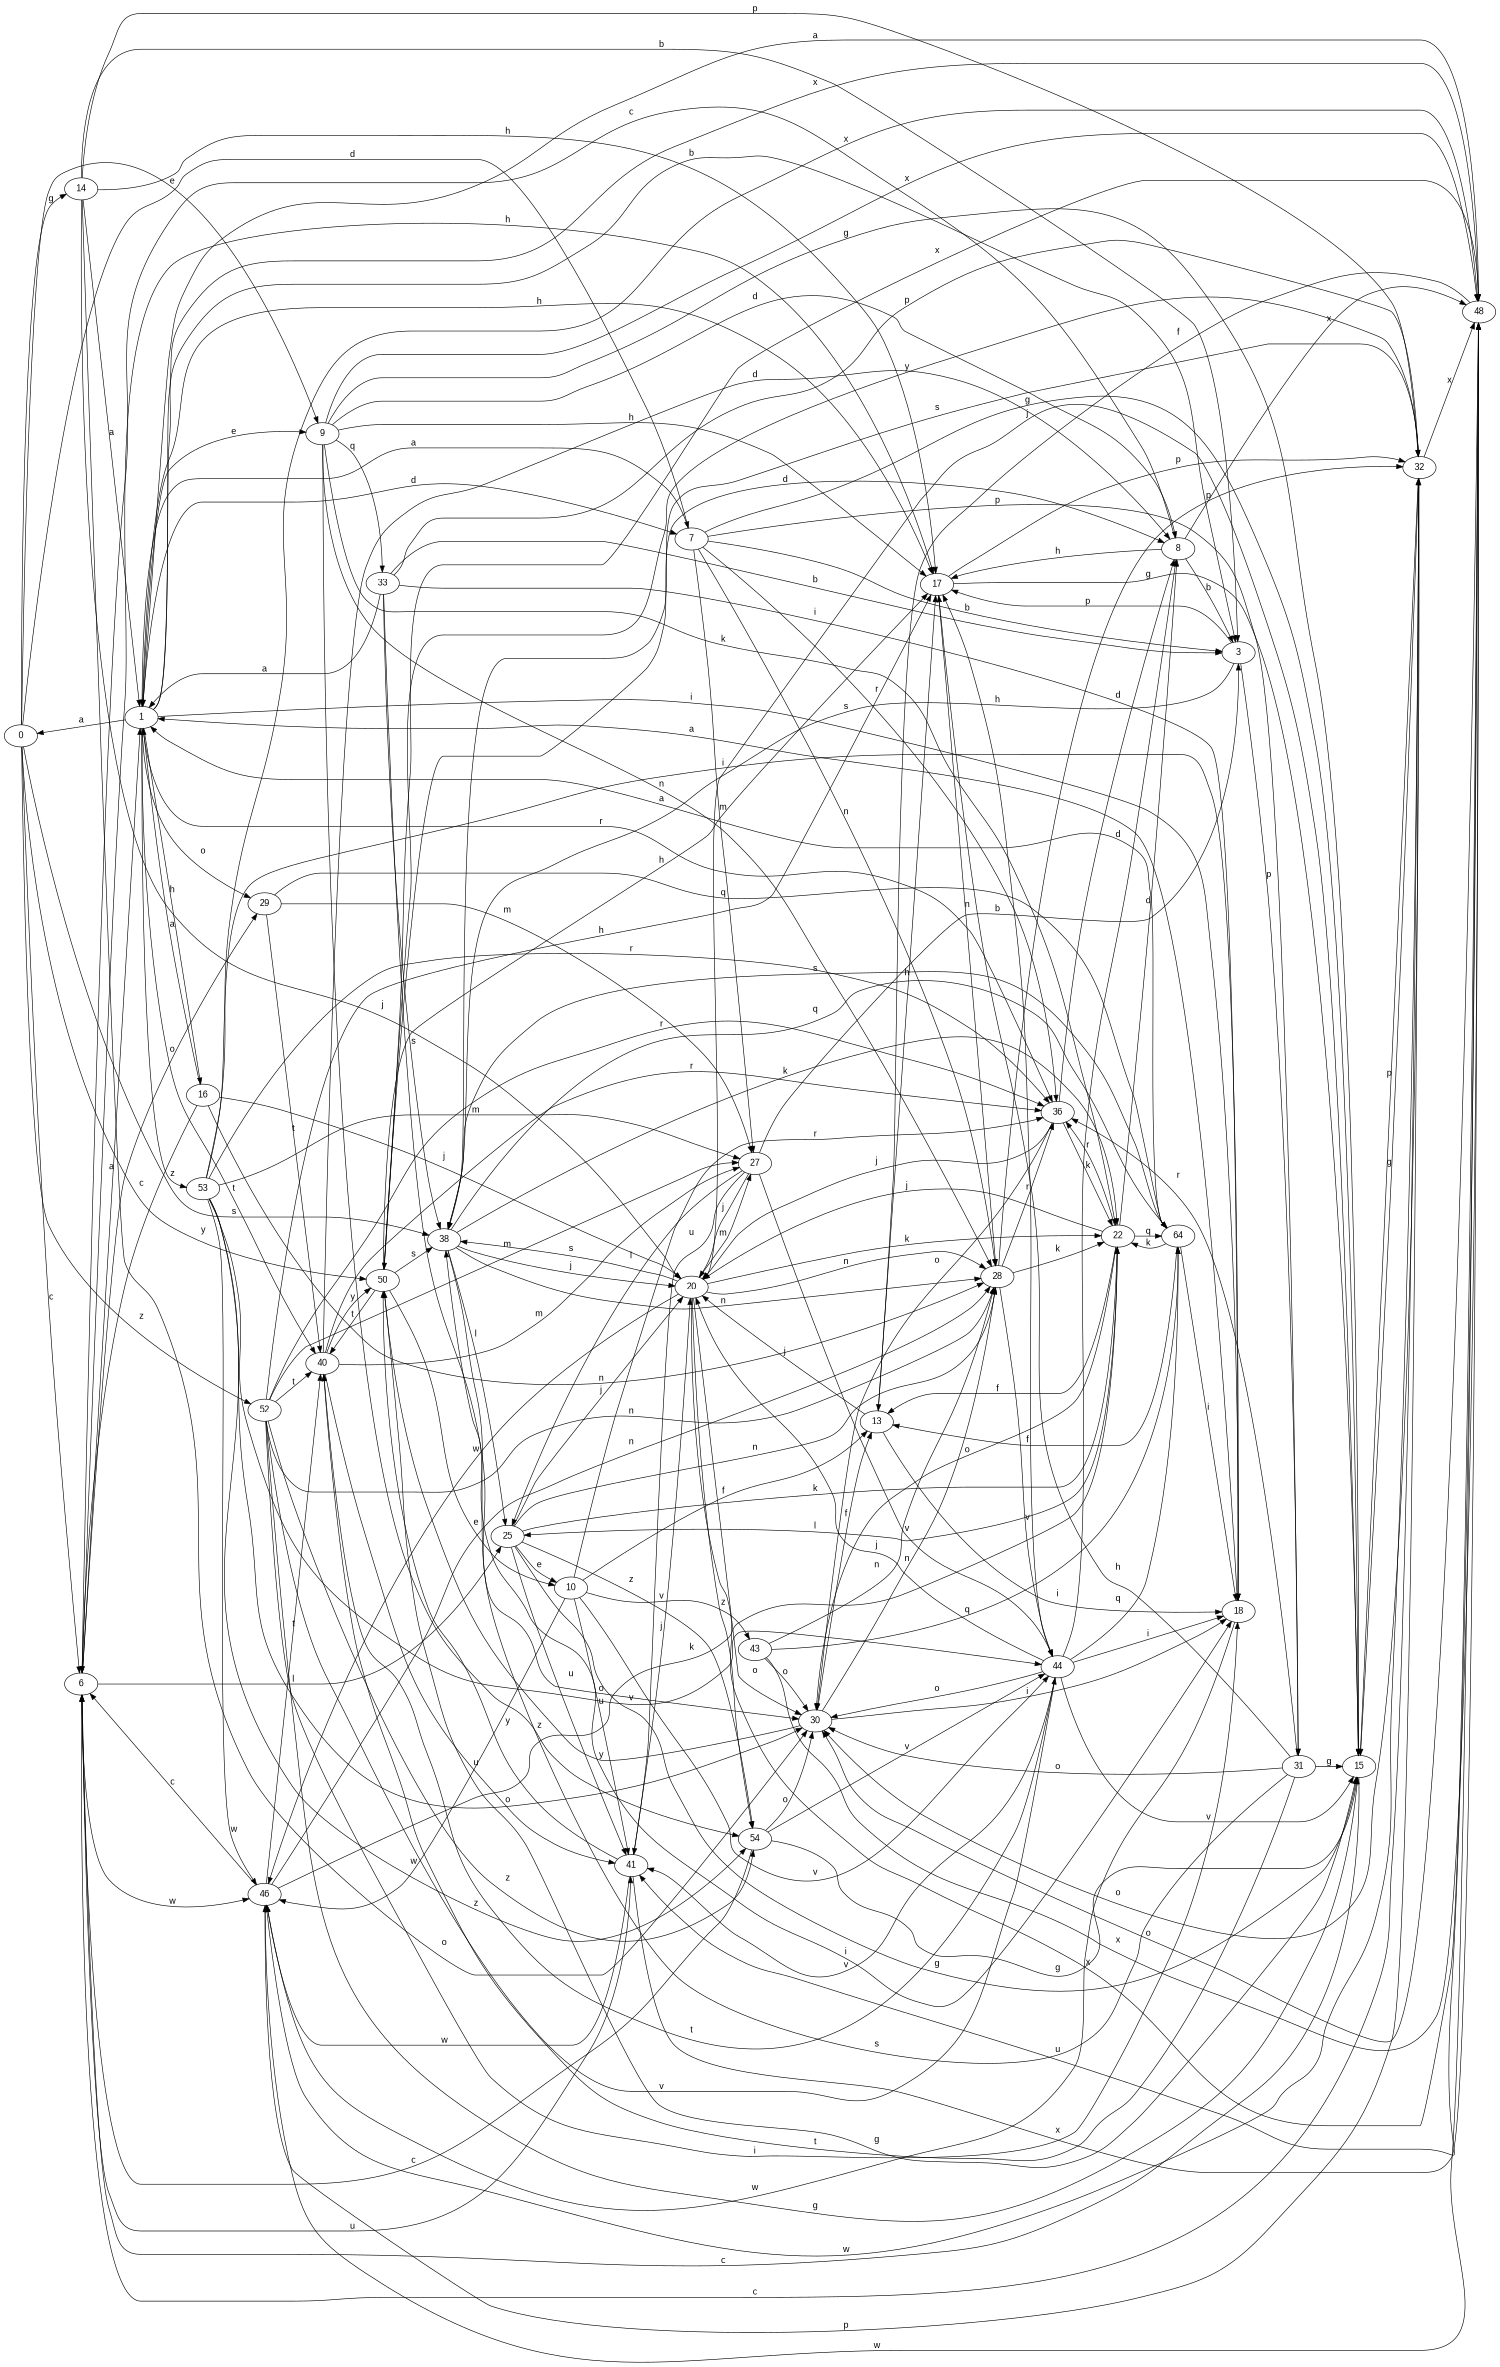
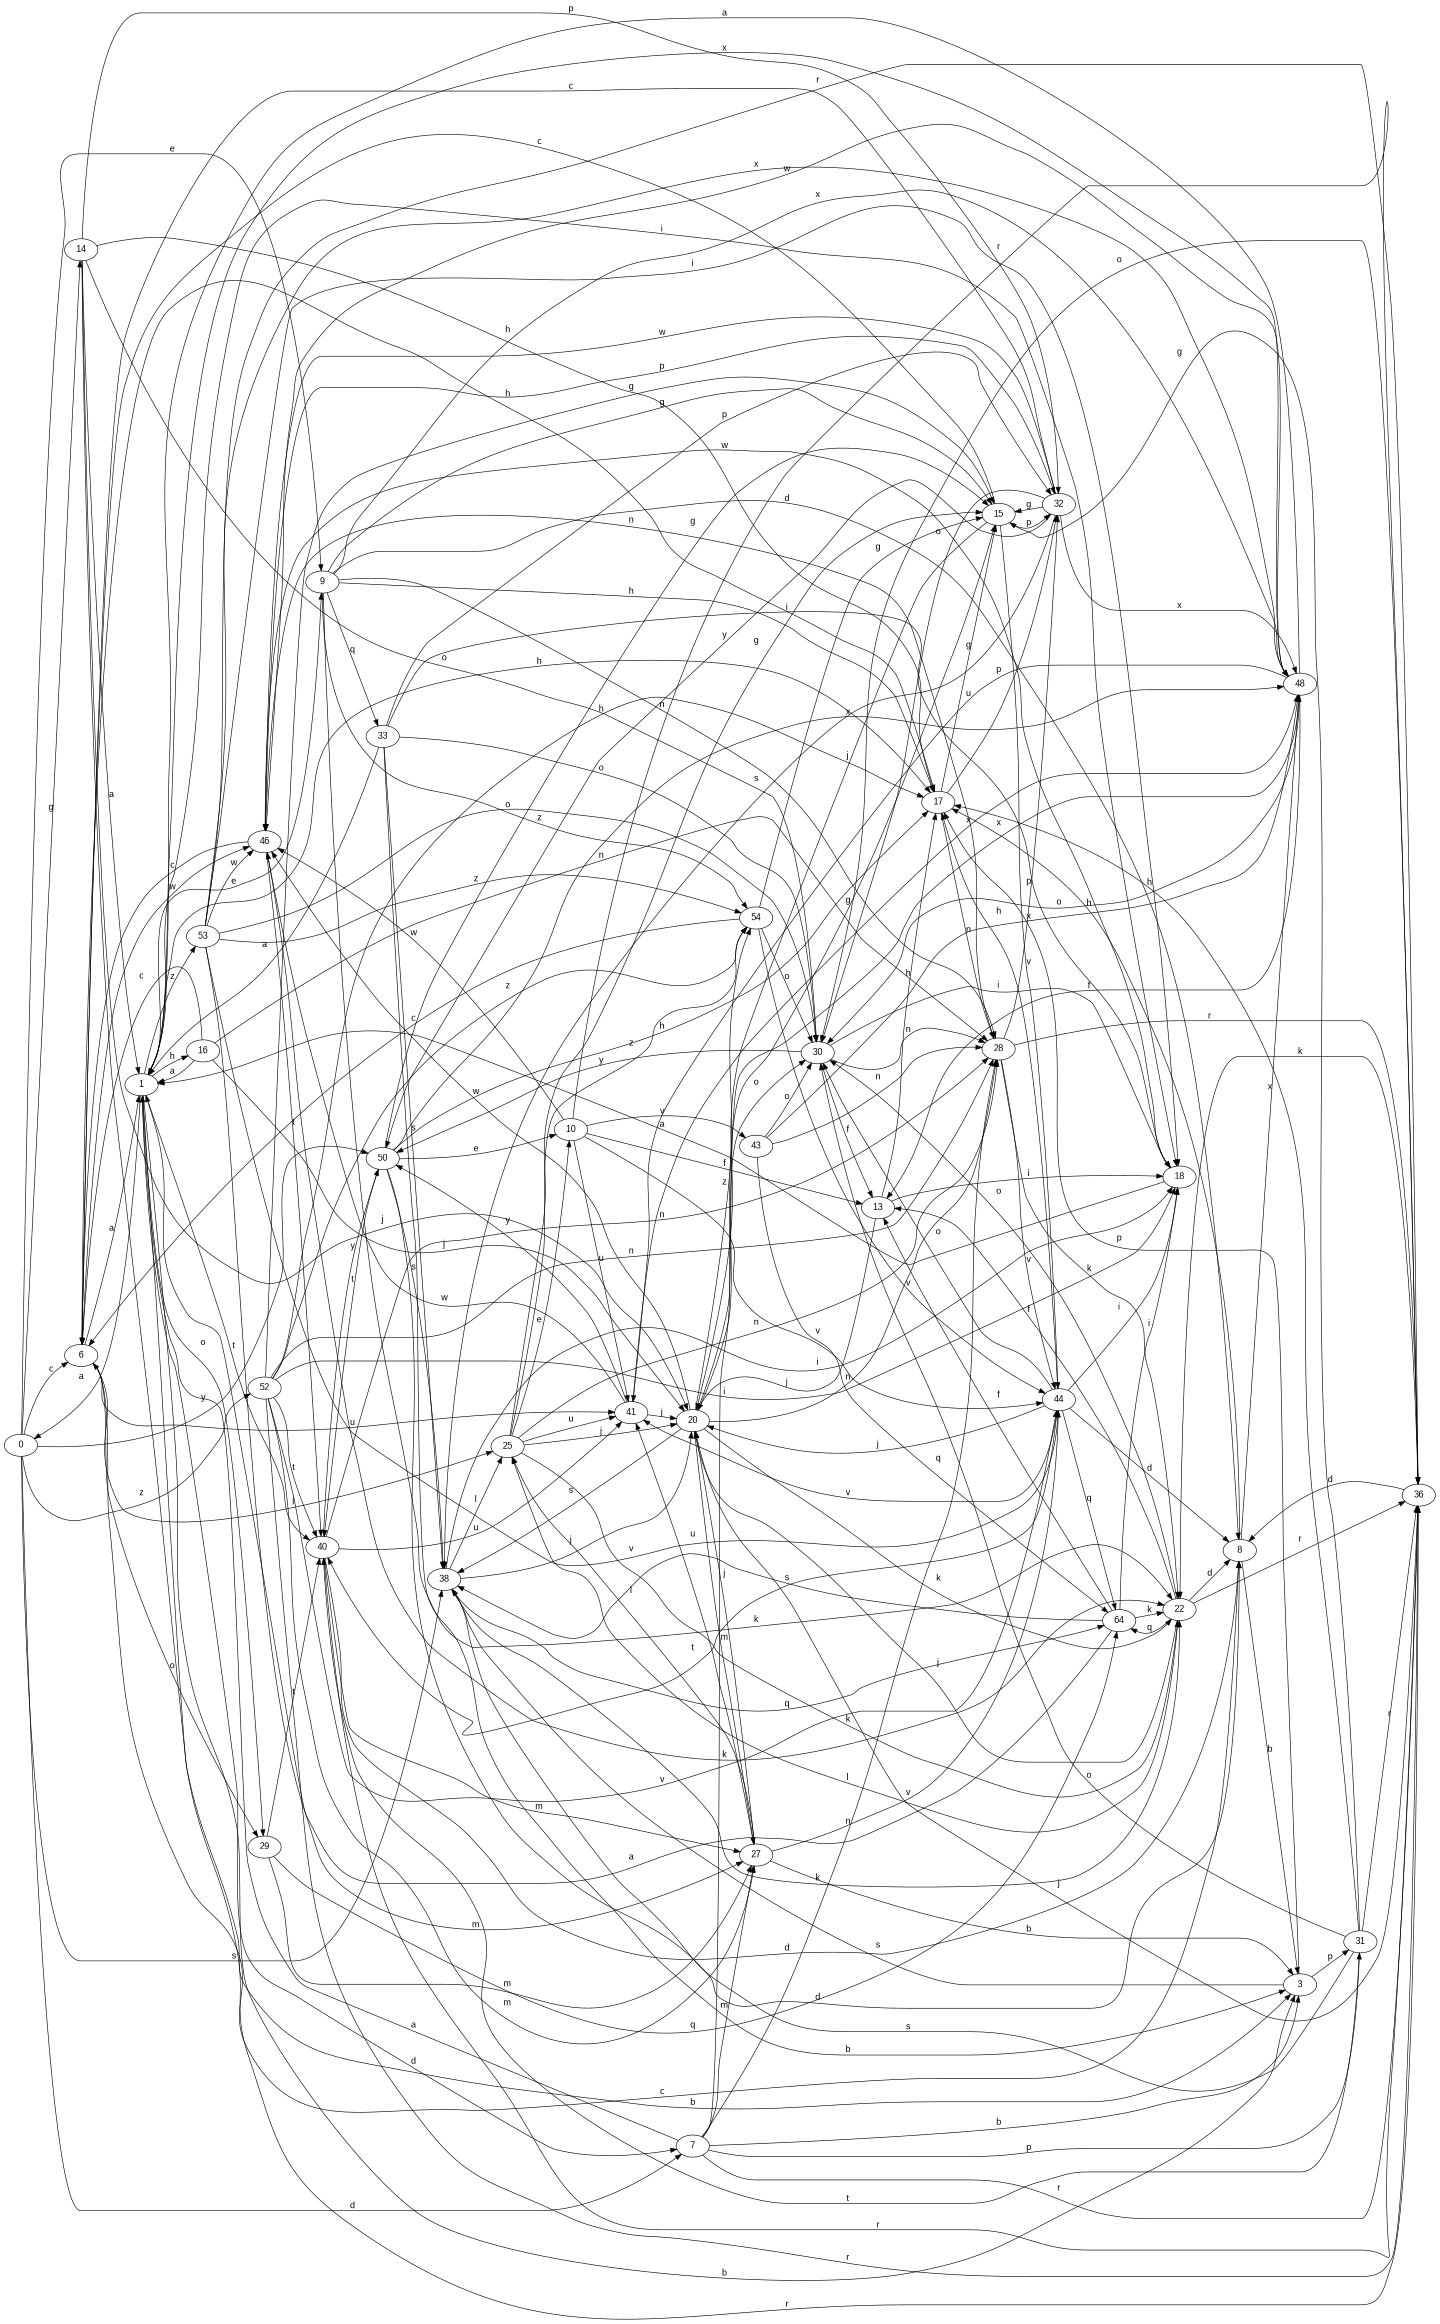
edge "38" -> "28": now "40" -> "28"
edge "44" -> "15": reversed
